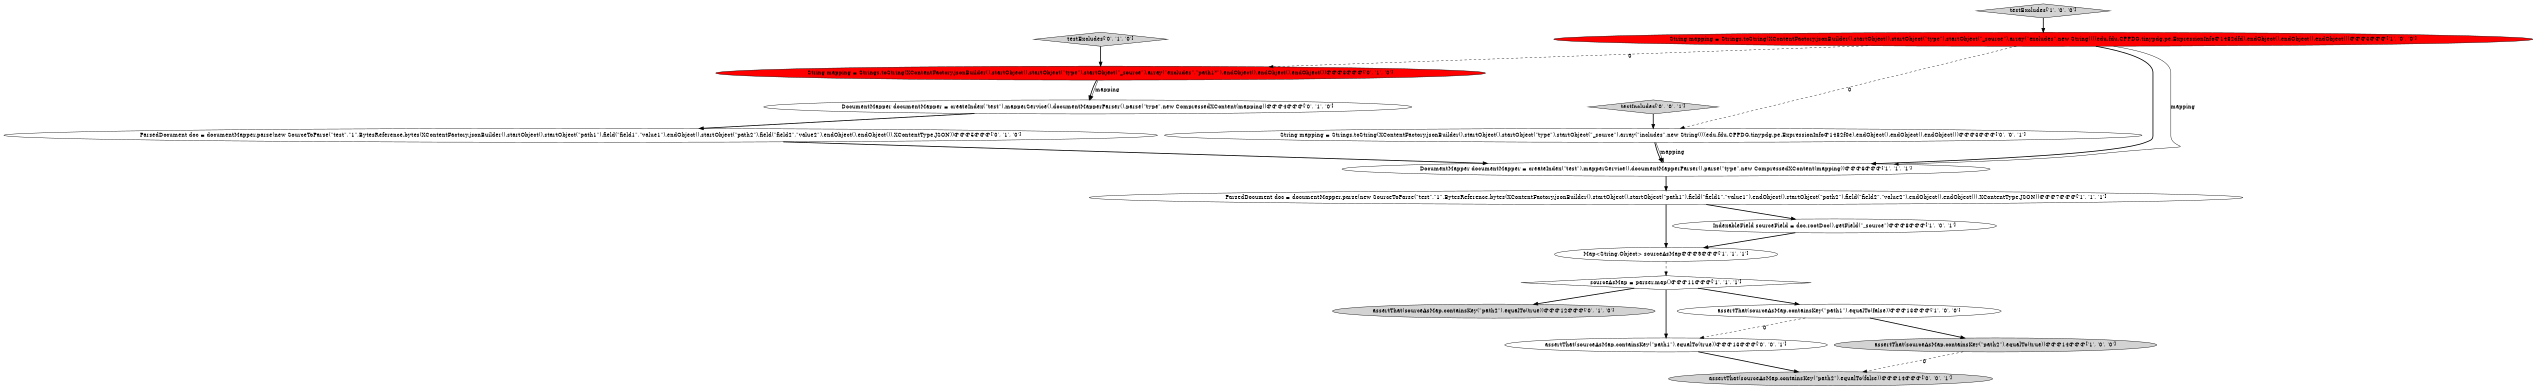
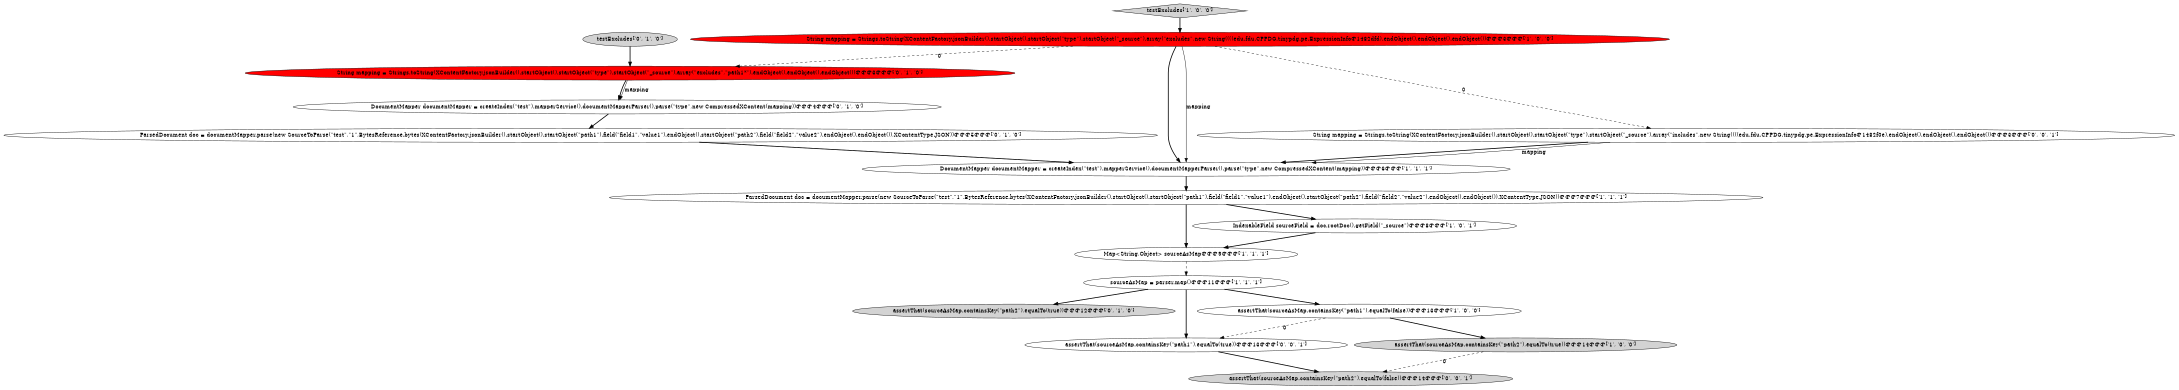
node "testExcludes['0', '1', '0']": shape diamond -> ellipse
node "testIncludes['0', '0', '1']": removed
node "sourceAsMap = parser.map()@@@11@@@['1', '1', '1']": shape diamond -> ellipse
